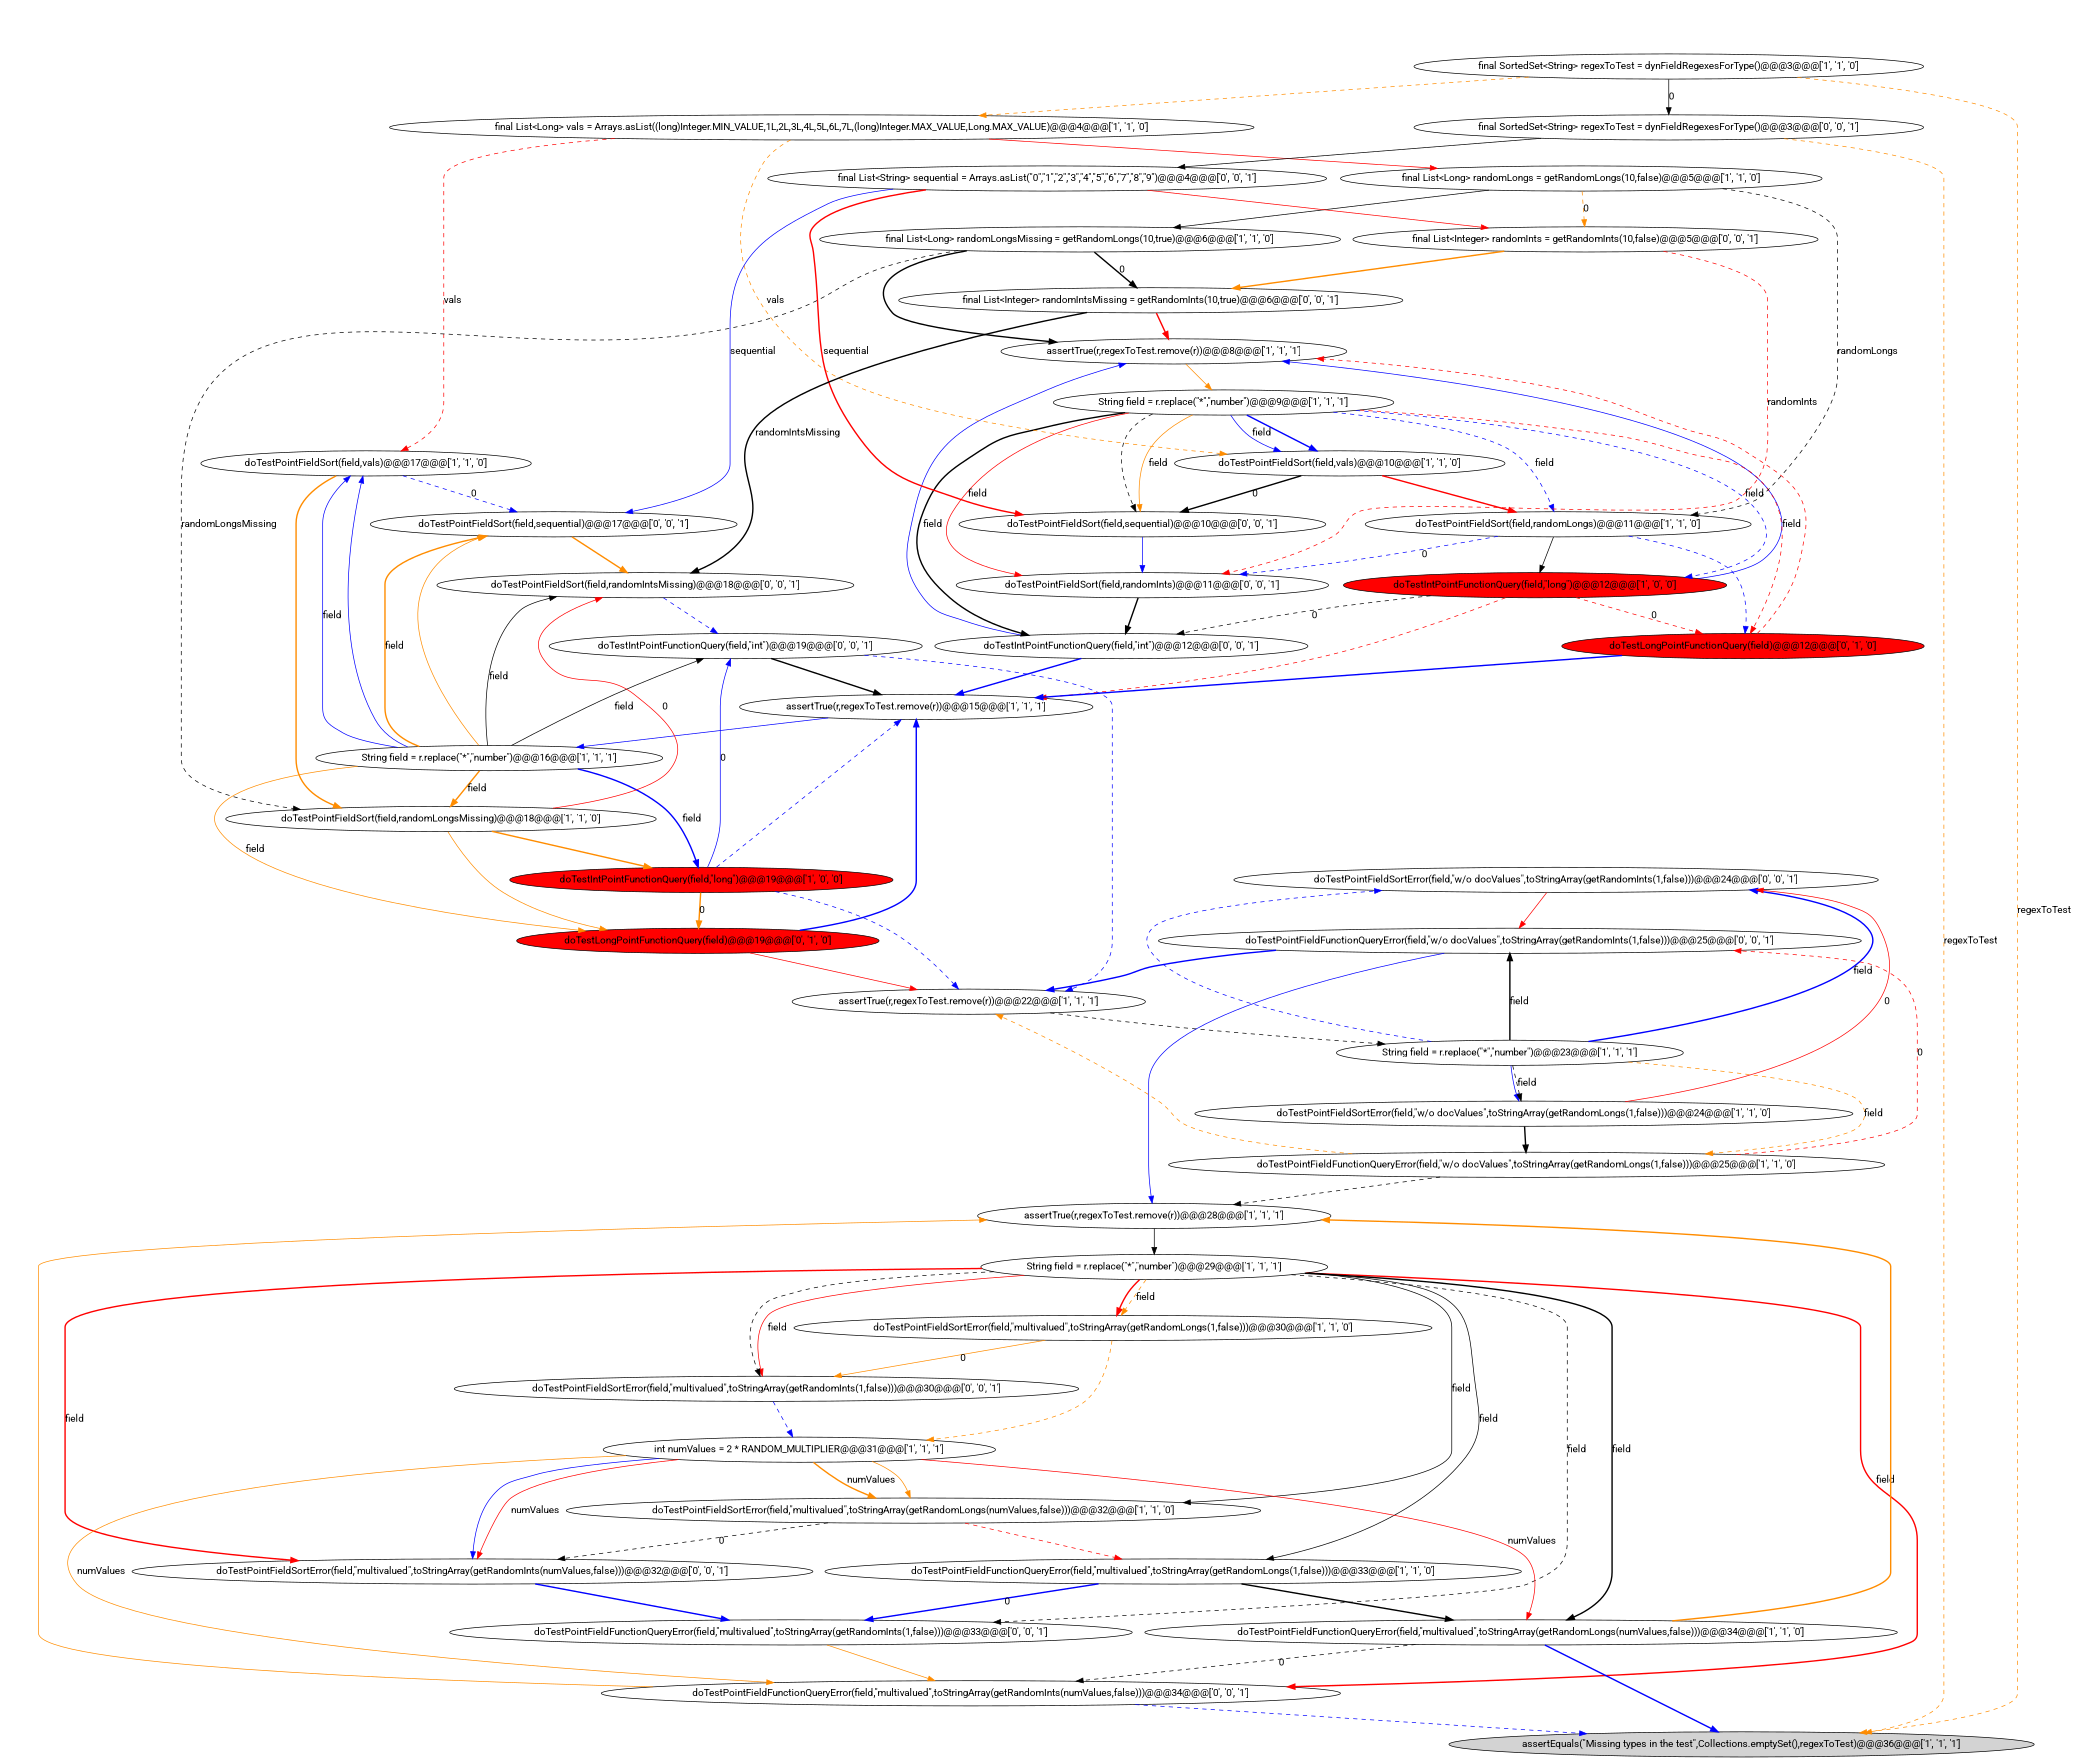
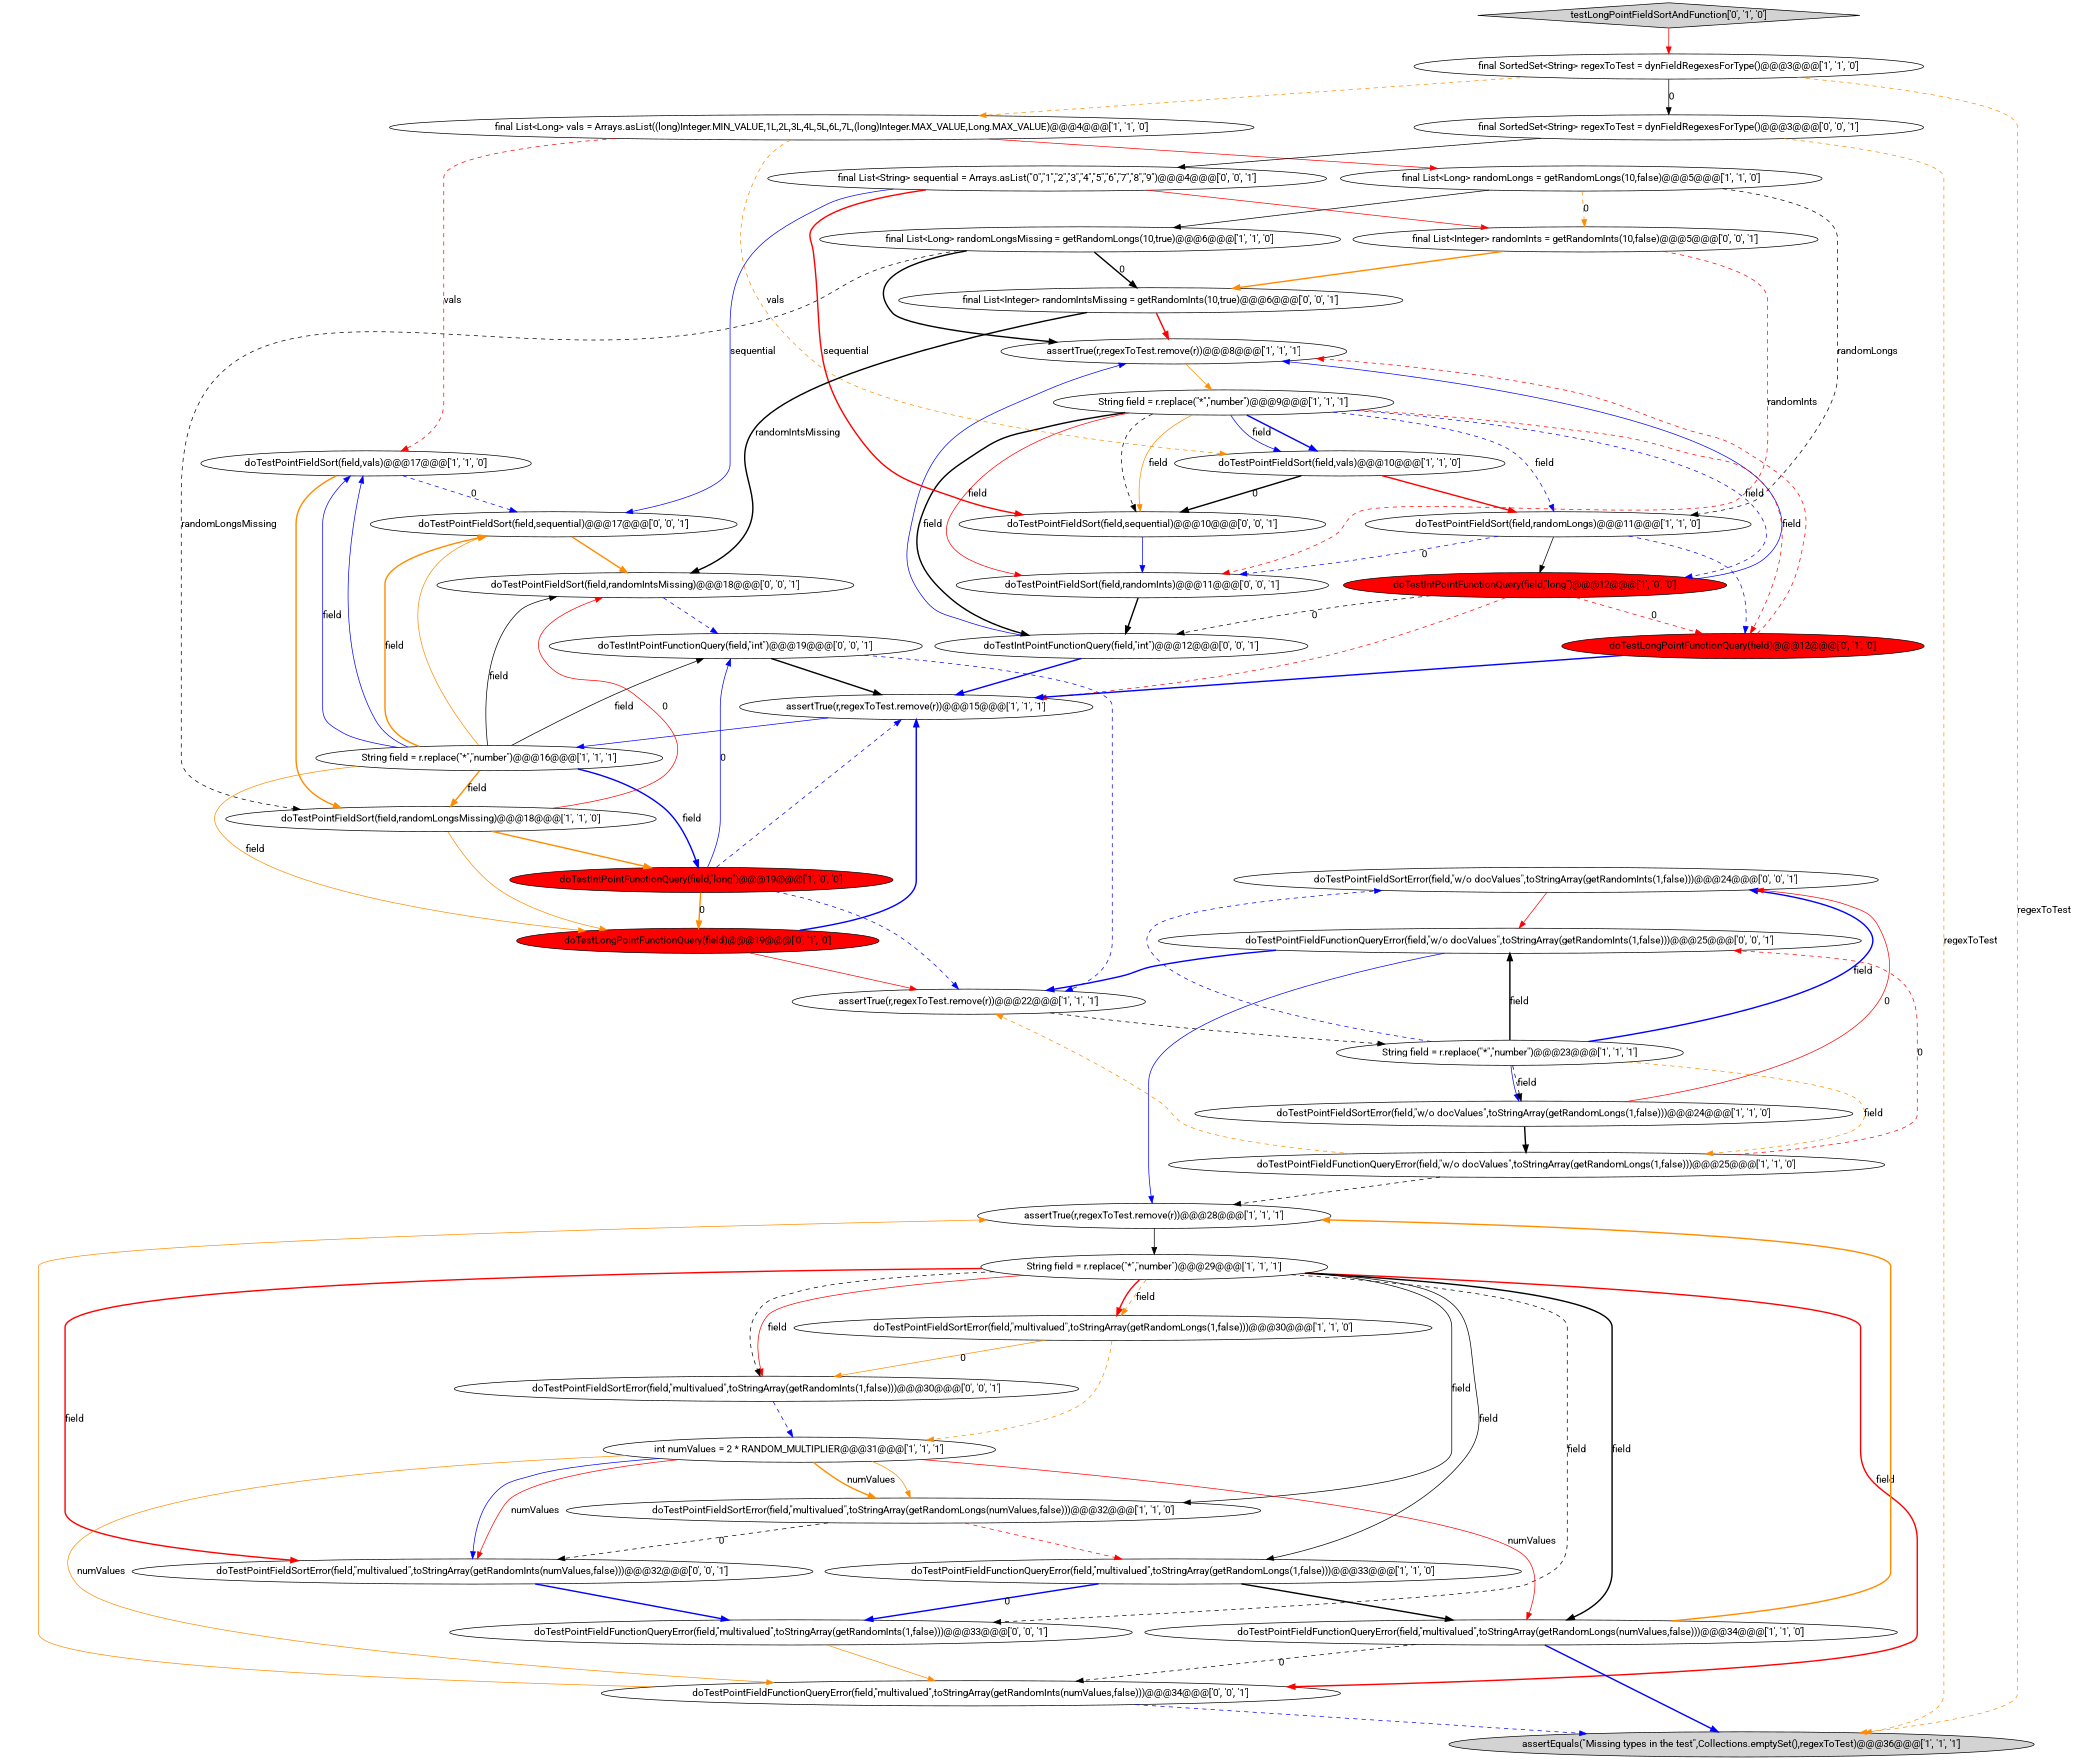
node "testLongPointFieldSortAndFunction['0', '1', '0']": added
